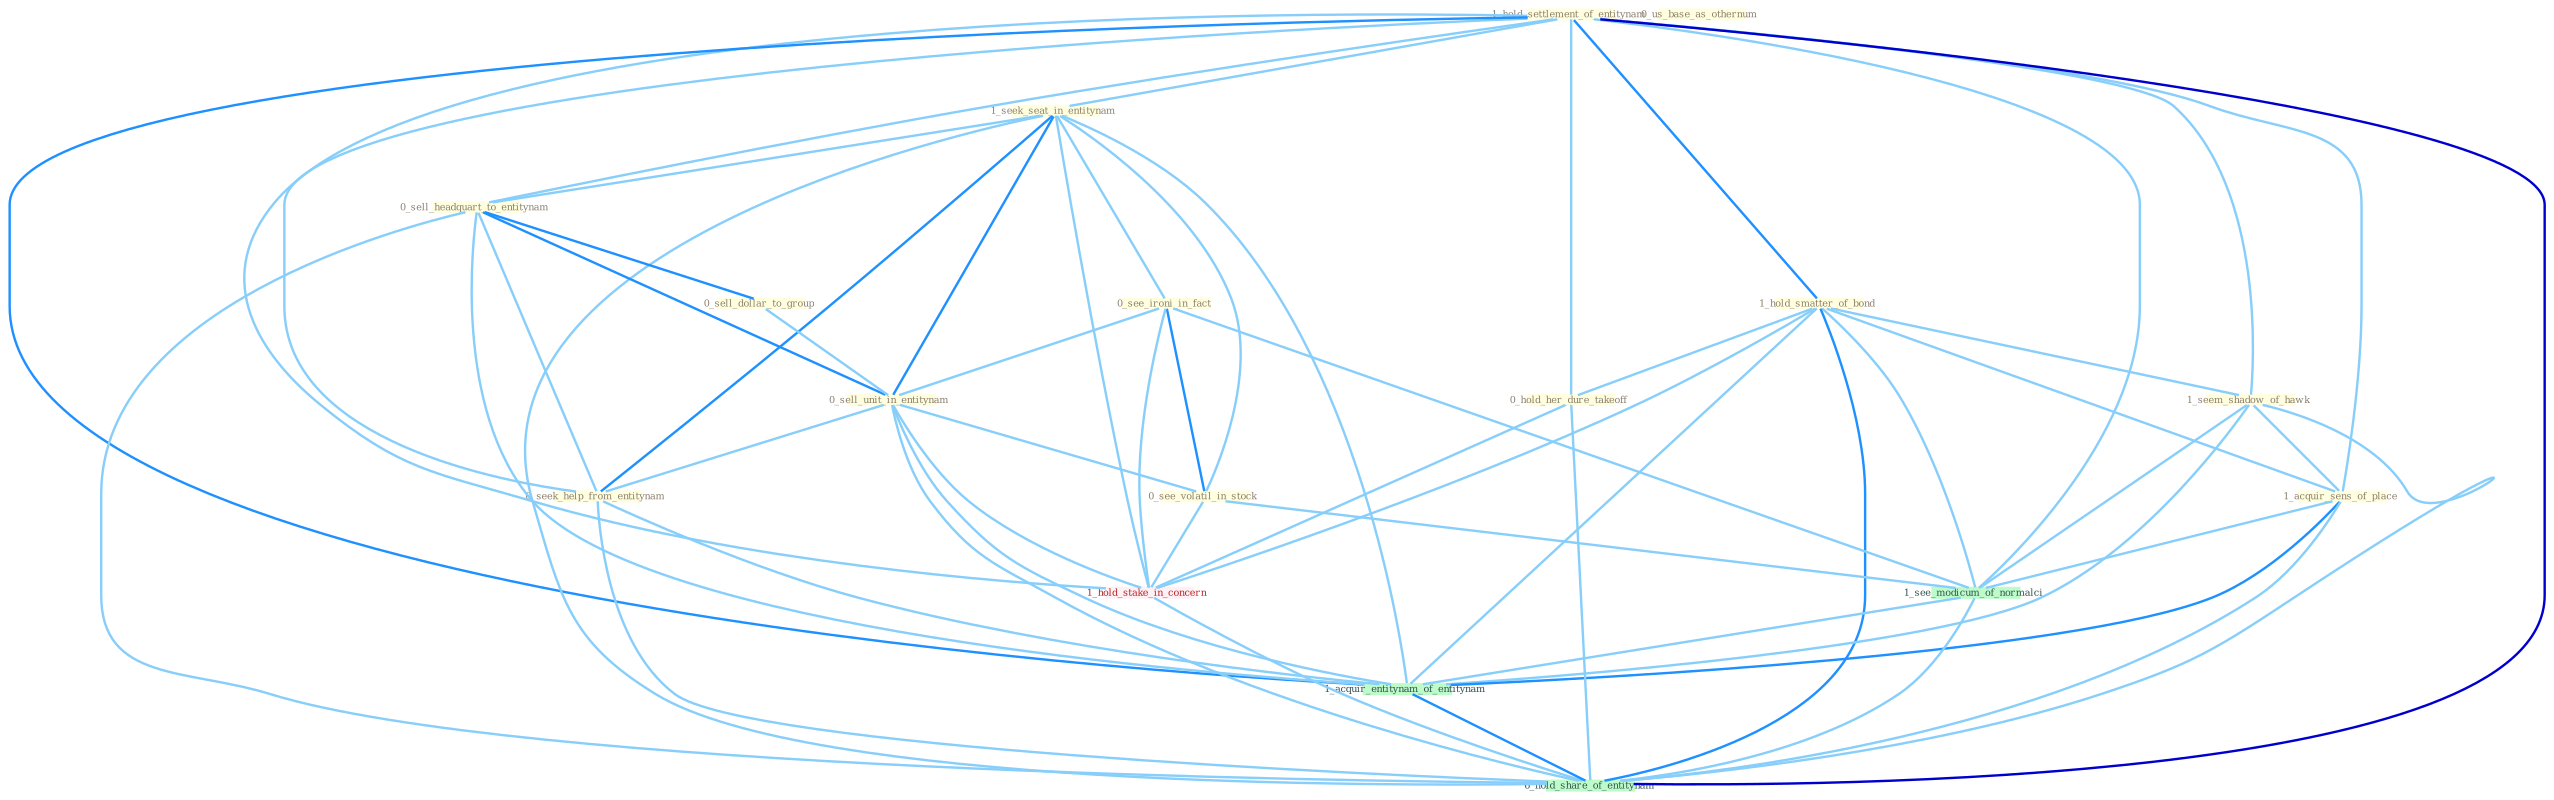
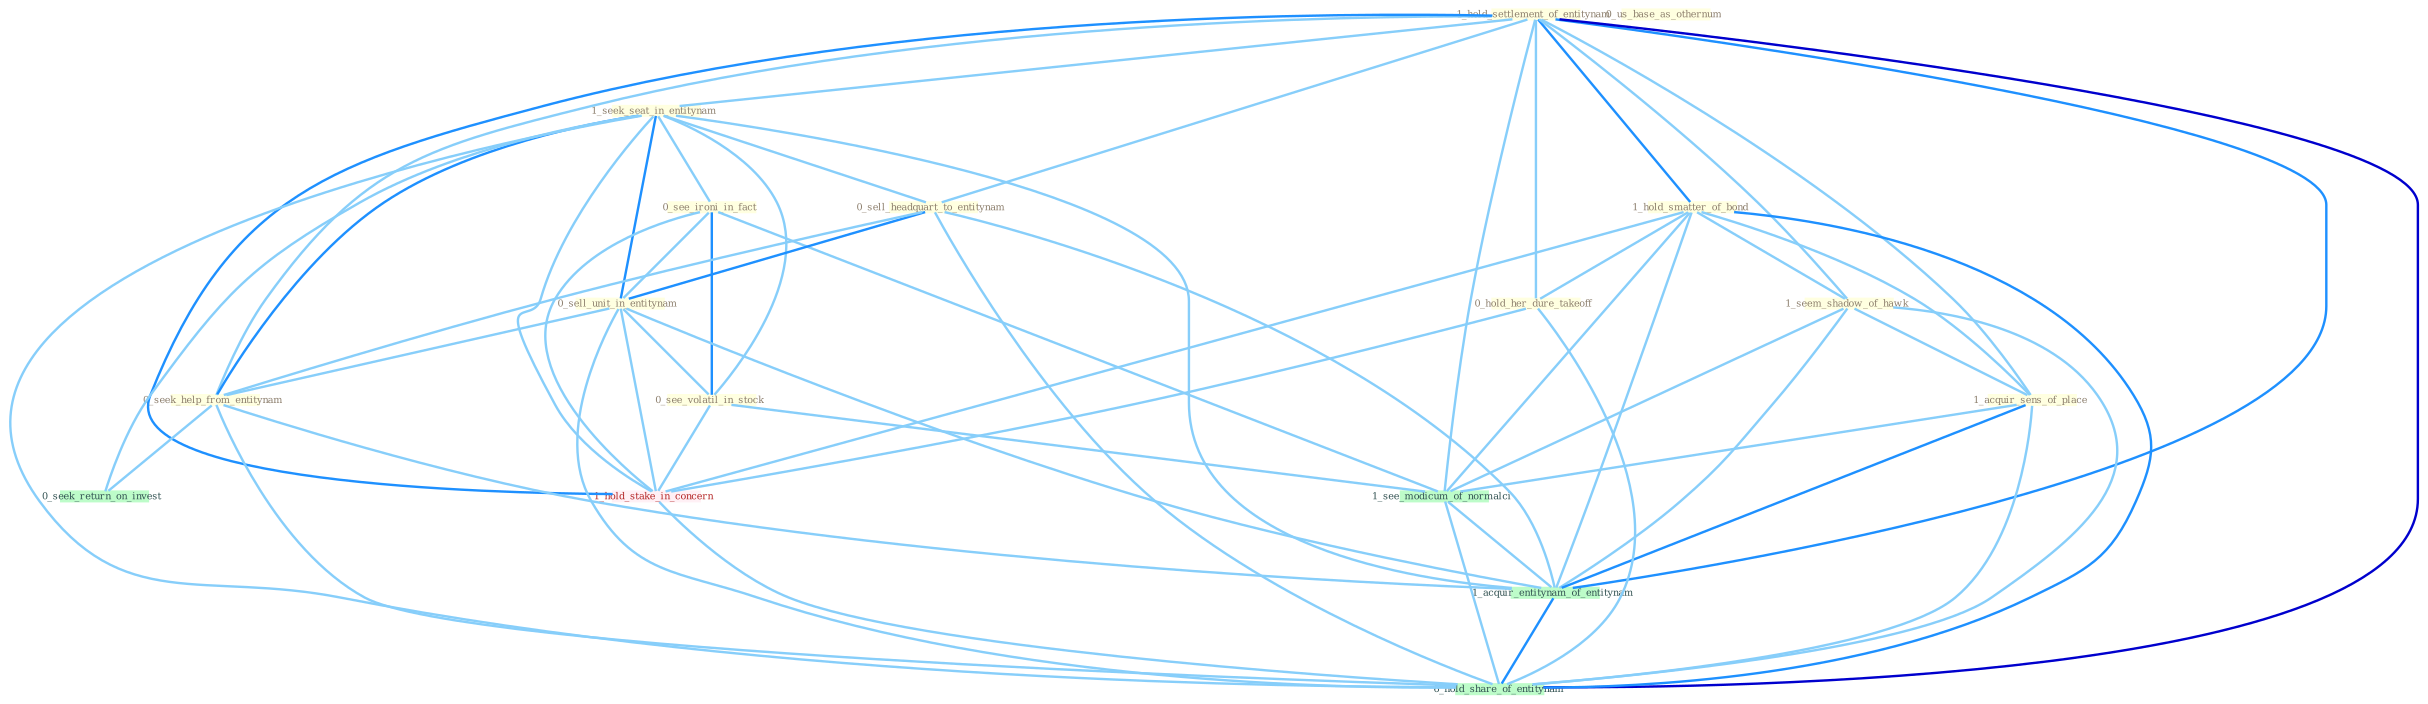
edge "1_hold_settlement_of_entitynam" -- "1_hold_stake_in_concern": color #87cefa -> #1e90ff
node "0_sell_dollar_to_group": removed
node "0_seek_return_on_invest": added
